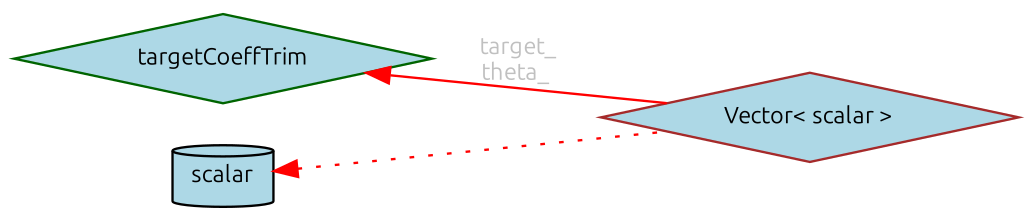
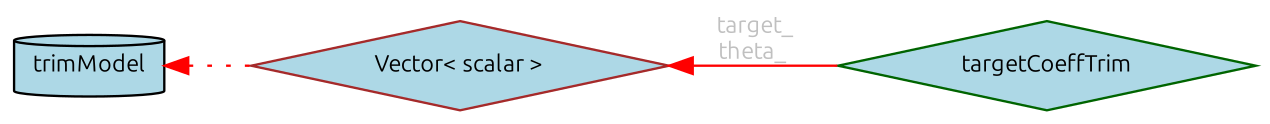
edge "Vector< scalar >" -> "targetCoeffTrim": reversed
node "scalar": label "scalar" -> "trimModel"
